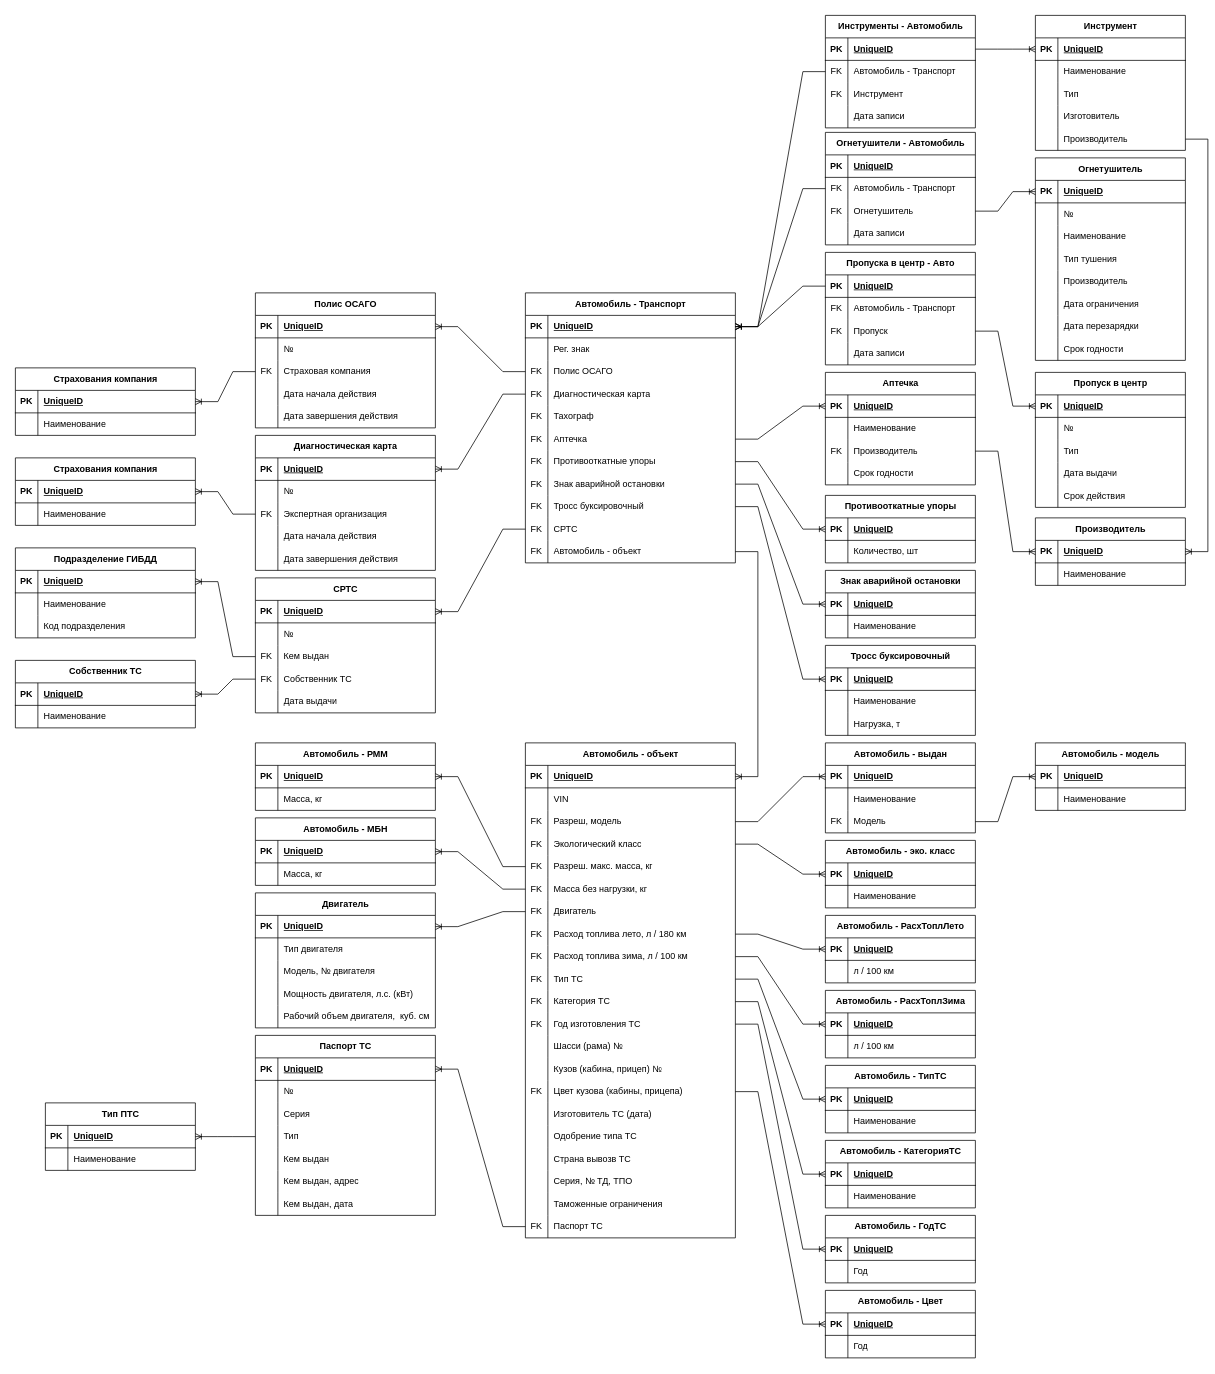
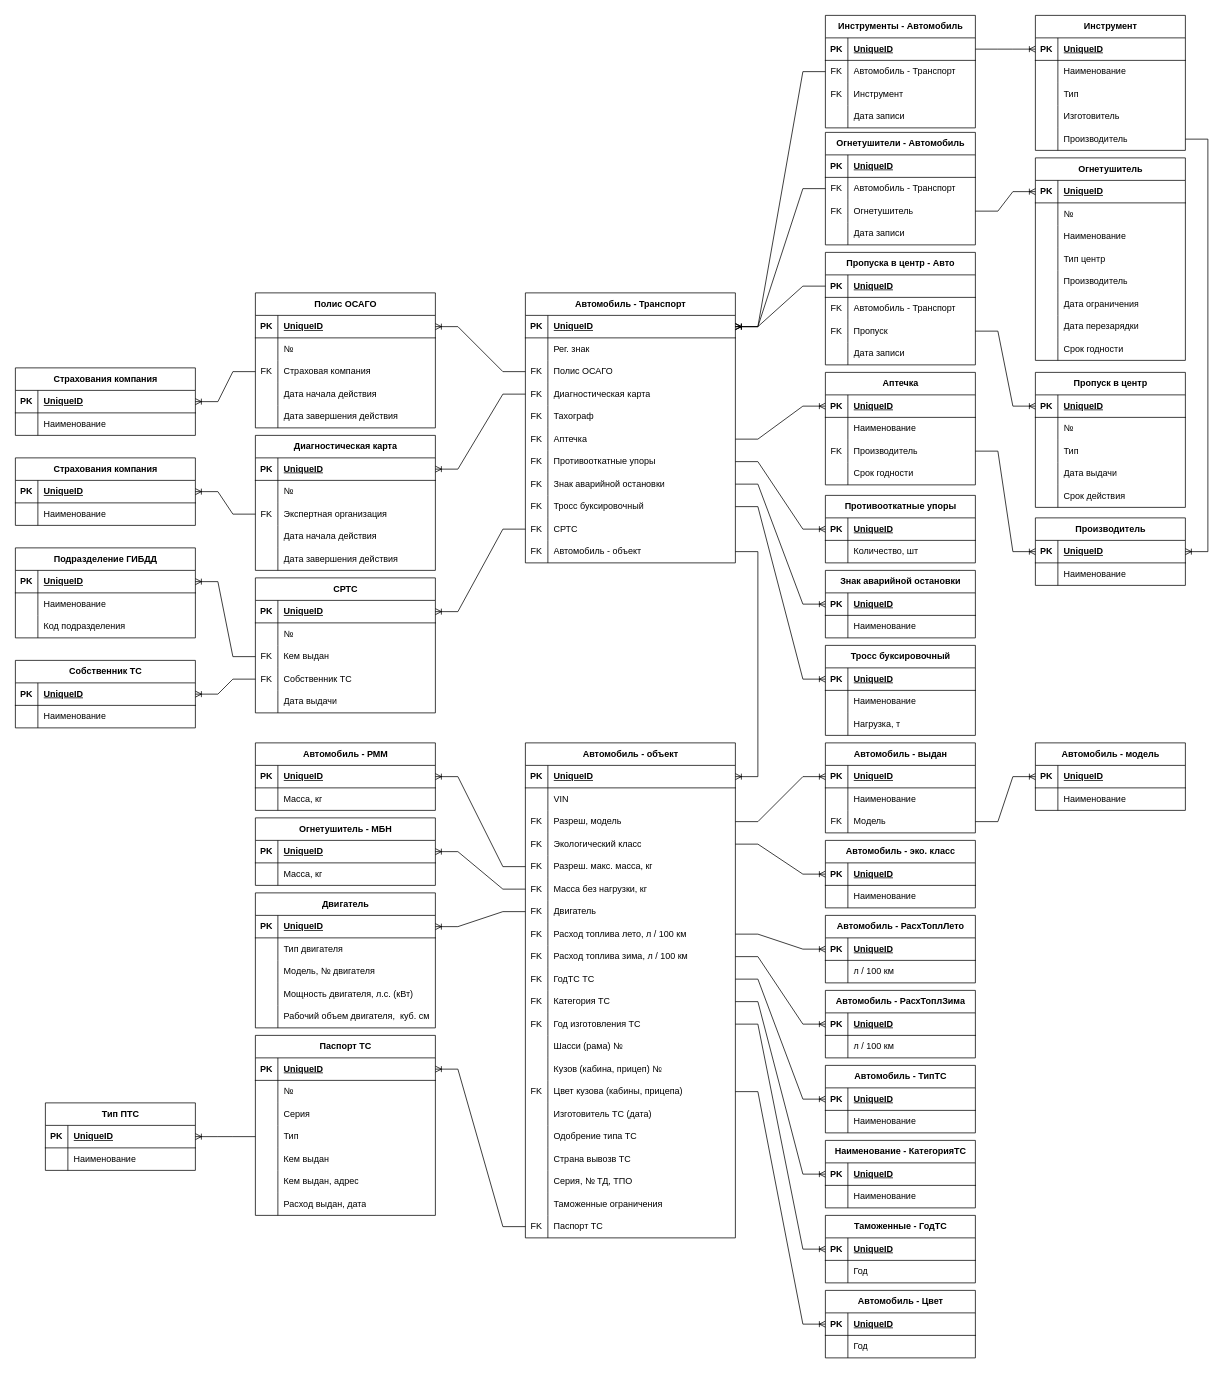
node "Тип тушения": label "Тип тушения" -> "Тип центр"
node "Автомобиль - МБН": label "Автомобиль - МБН" -> "Огнетушитель - МБН"
node "Расход топлива лето, л / 180 км": label "Расход топлива лето, л / 180 км" -> "Расход топлива лето, л / 100 км"
node "Тип ТС": label "Тип ТС" -> "ГодТС ТС"
node "Автомобиль - КатегорияТС": label "Автомобиль - КатегорияТС" -> "Наименование - КатегорияТС"
node "Кем выдан, дата": label "Кем выдан, дата" -> "Расход выдан, дата"
node "Автомобиль - ГодТС": label "Автомобиль - ГодТС" -> "Таможенные - ГодТС"
